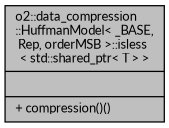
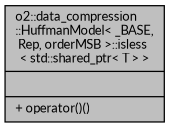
node "o2::data_compression": text "+ compression()()" -> "+ operator()()"
